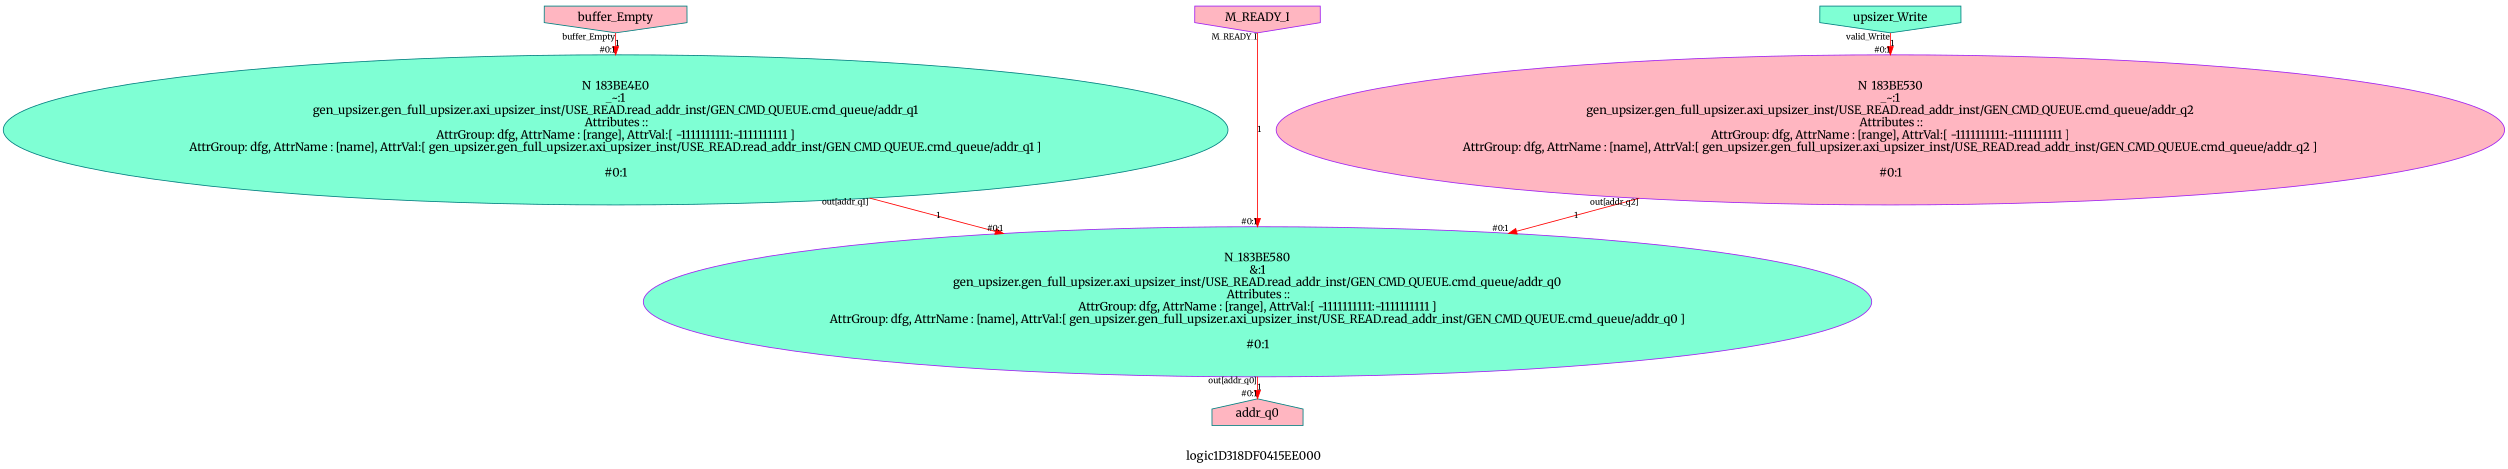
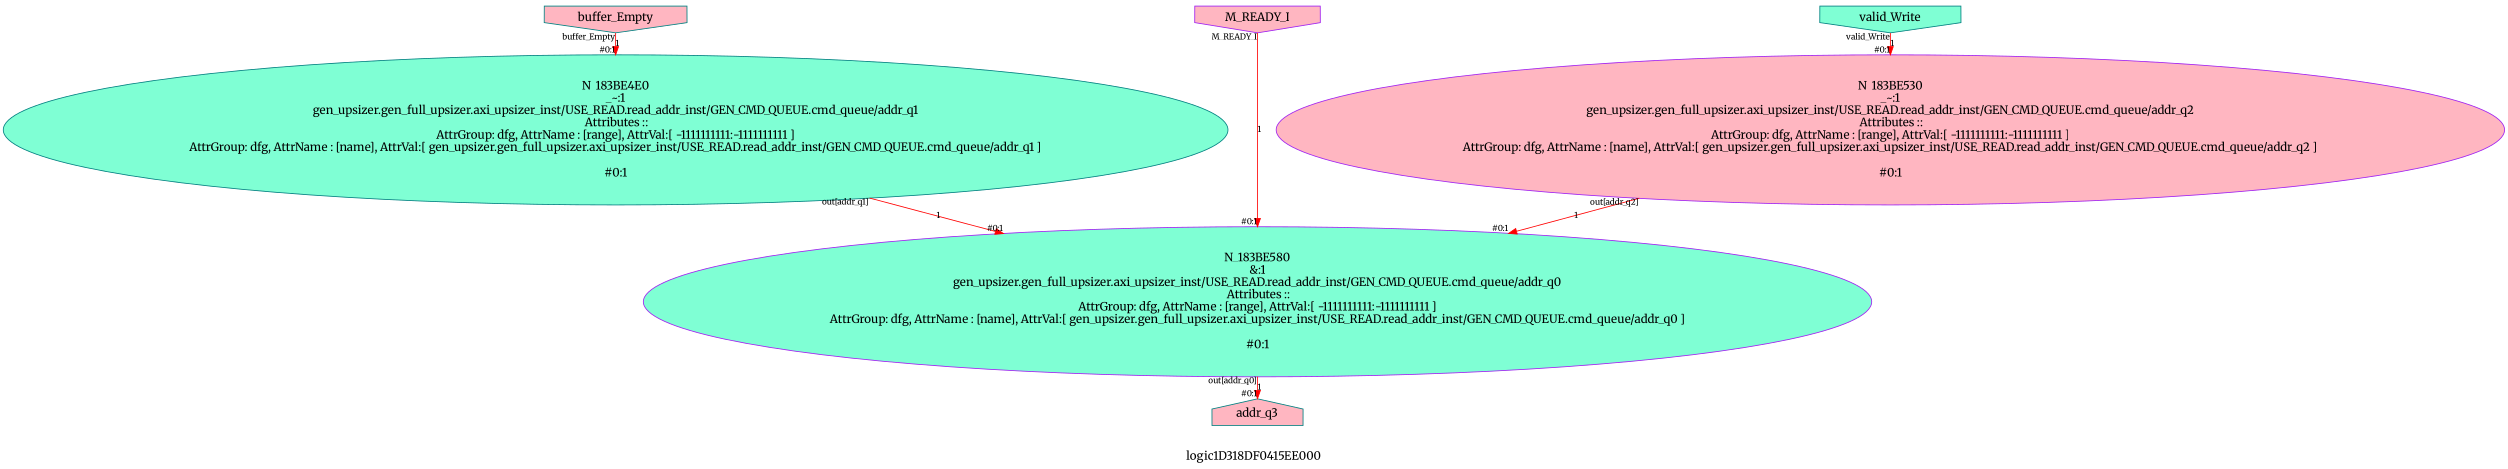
node "upsizer_Write": label "upsizer_Write" -> "valid_Write"
node "addr_q0": label "addr_q0" -> "addr_q3"
